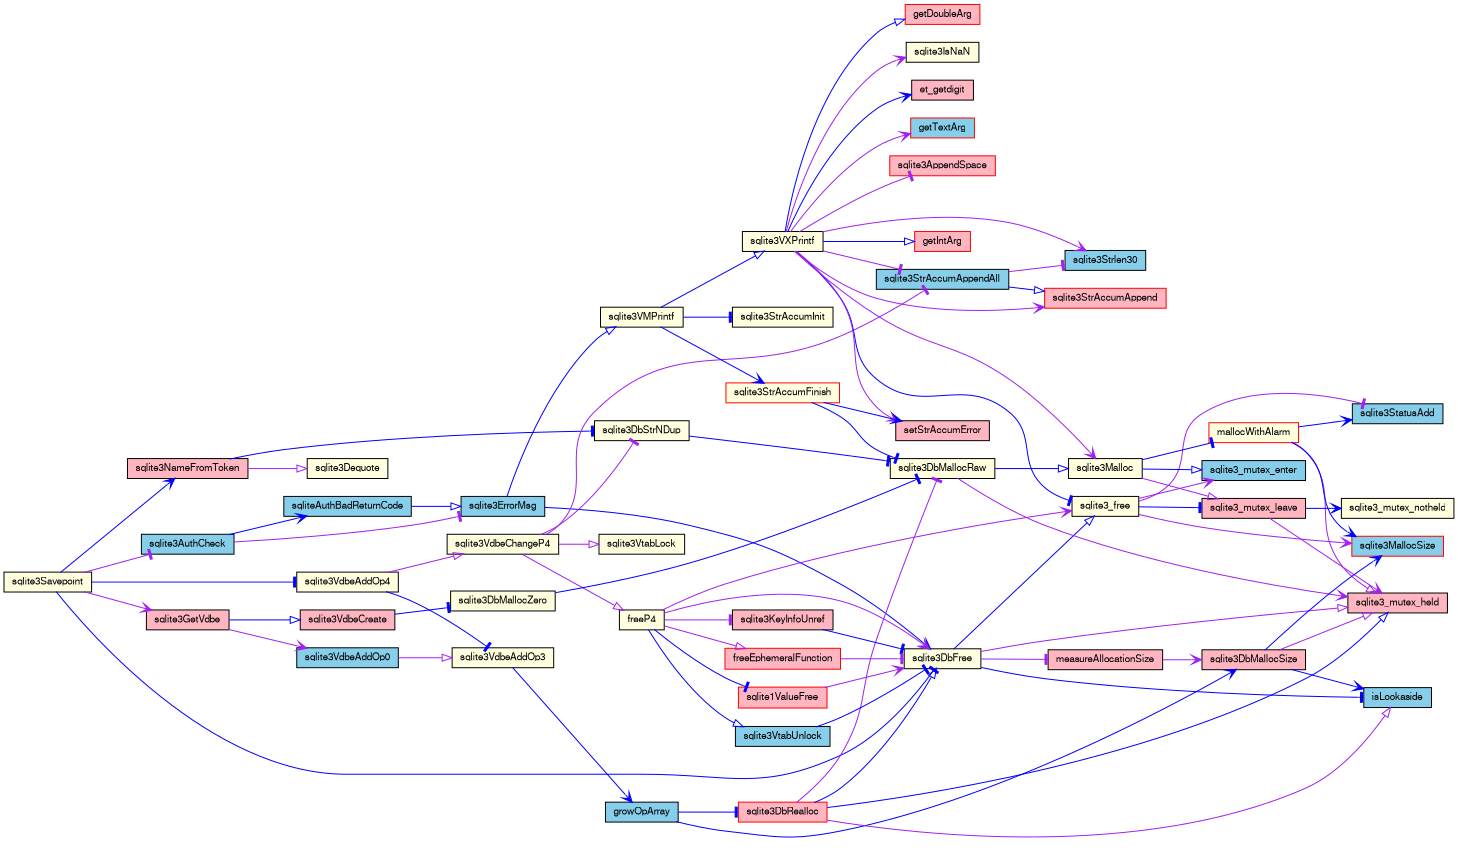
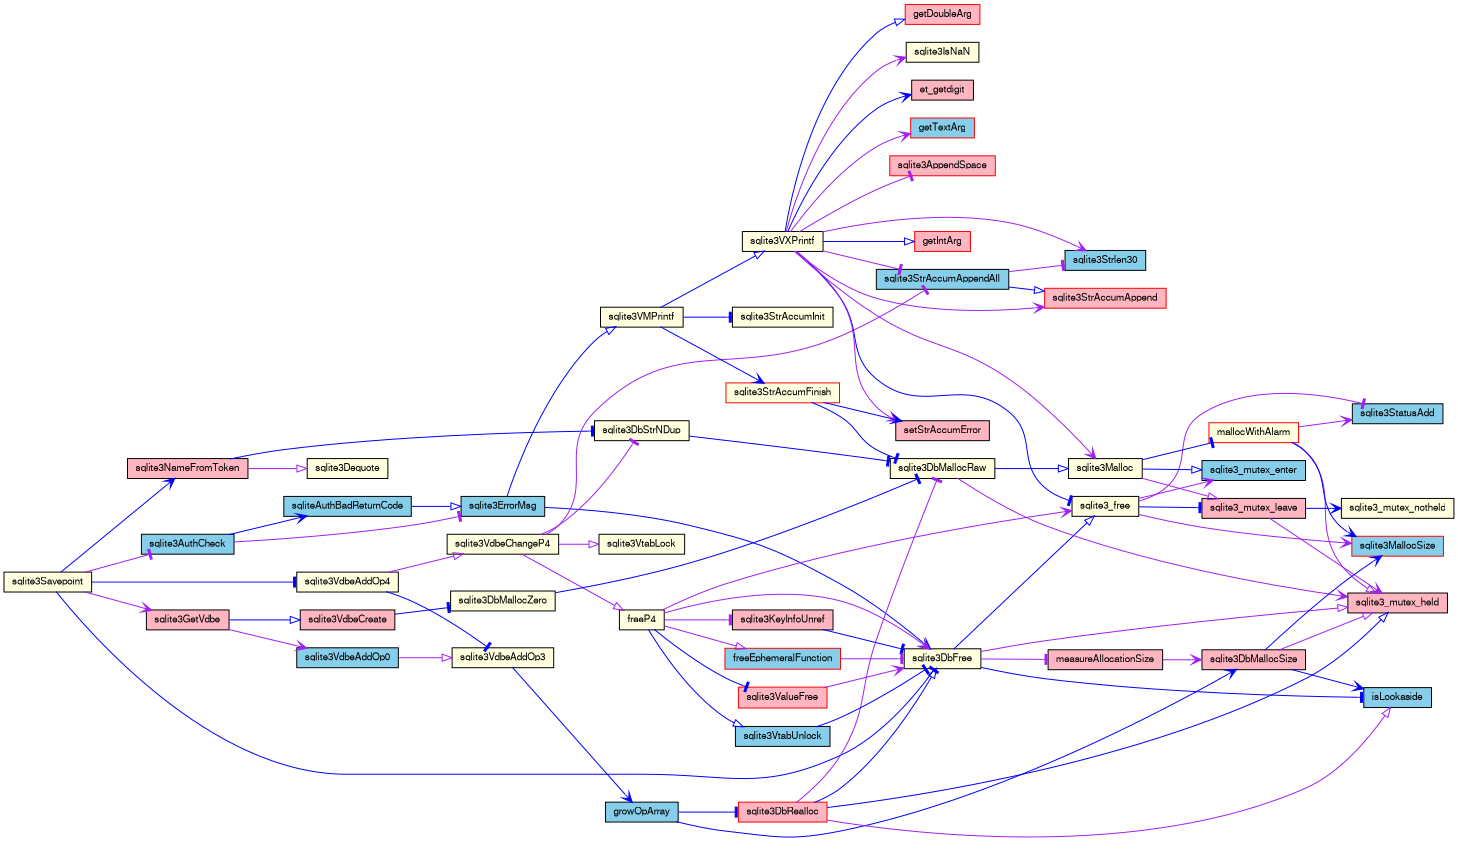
edge "mallocWithAlarm" -> "sqlite3StatusAdd": color blue -> purple
node "freeEphemeralFunction": fillcolor lightpink -> skyblue
node "sqlite1ValueFree": label "sqlite1ValueFree" -> "sqlite3ValueFree"
